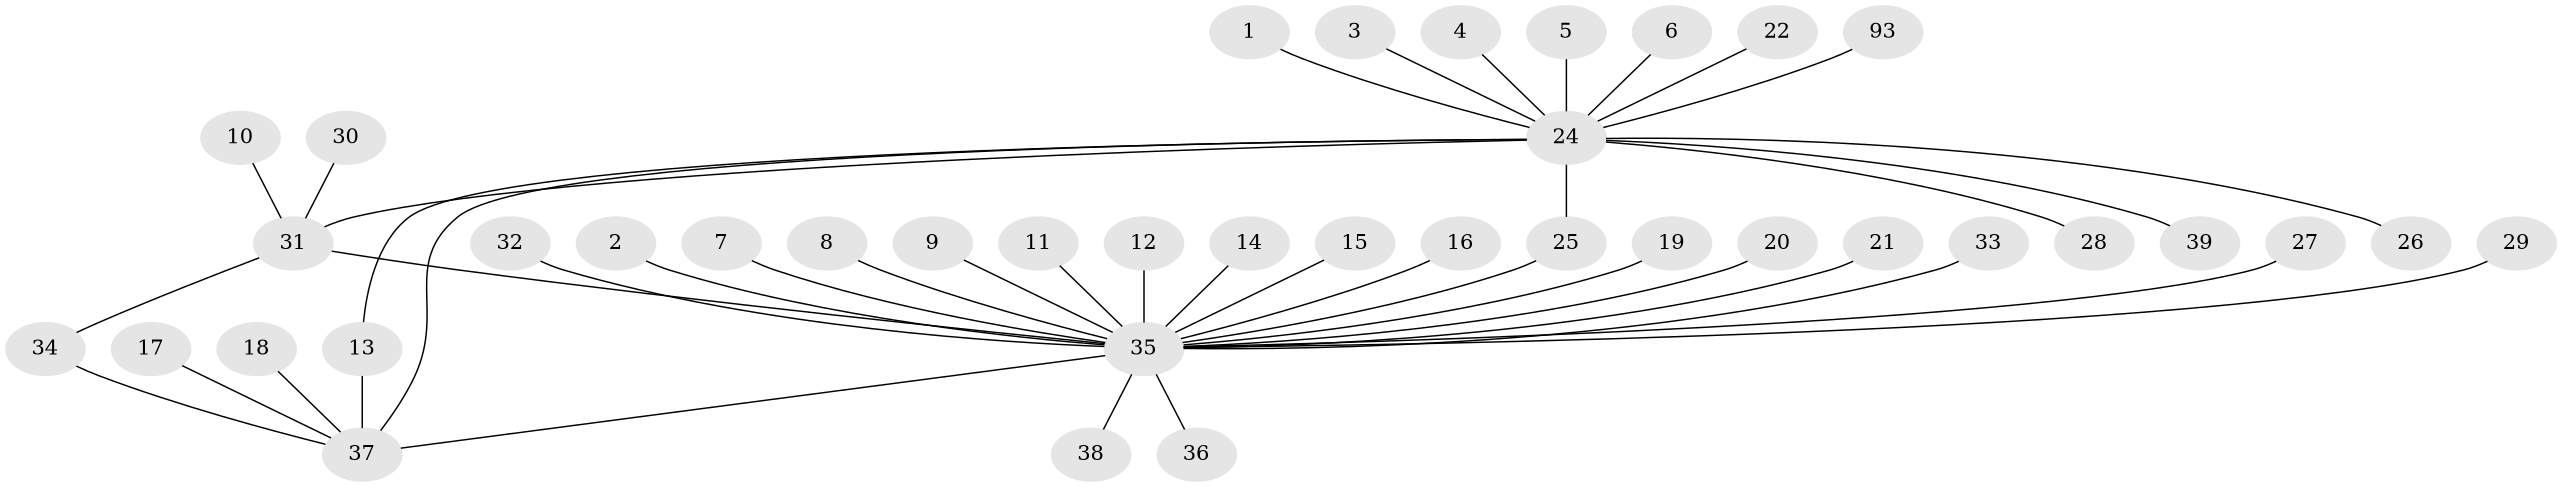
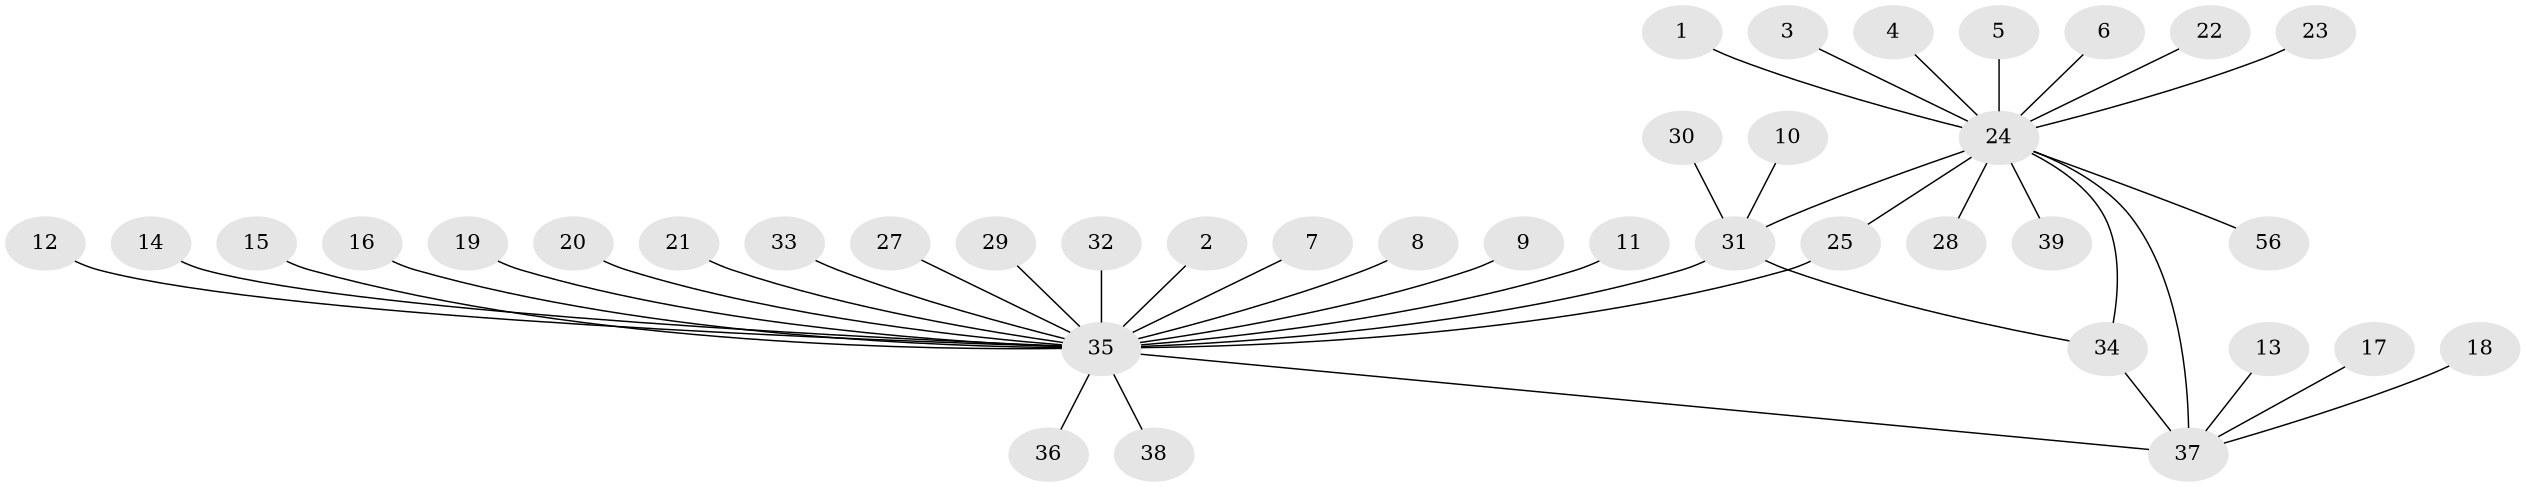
node "93": label "93" -> "23"
edge "24" -- "13": now "24" -- "34"
node "26": label "26" -> "56"
